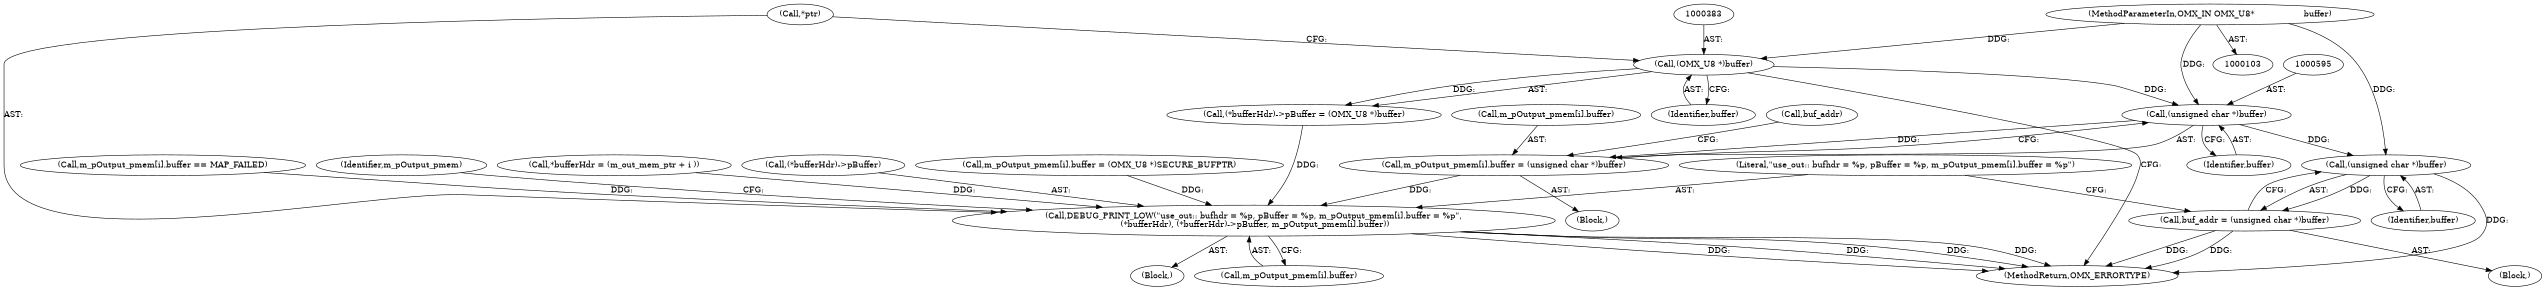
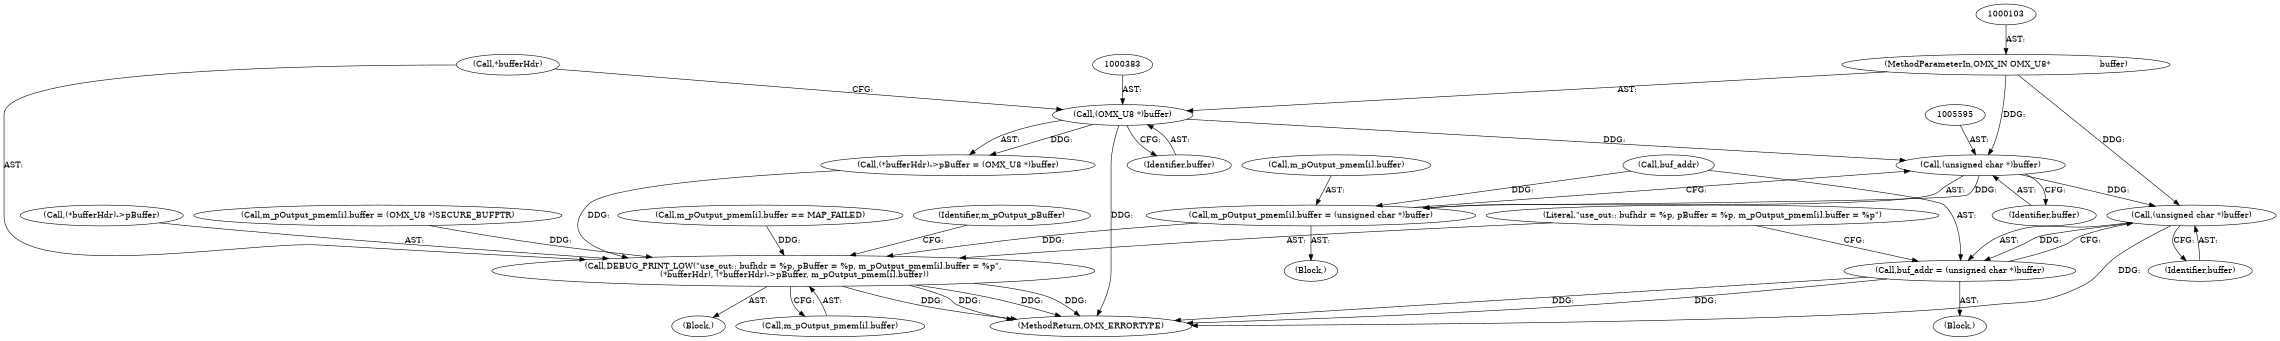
node "(Call,*ptr)": label "(Call,*ptr)" -> "(Call,*bufferHdr)"
edge "(MethodParameterIn,OMX_IN OMX_U8*                   buffer)" -> "1000103": reversed
edge "(MethodParameterIn,OMX_IN OMX_U8*                   buffer)" -> "(Call,(OMX_U8 *)buffer)": label "DDG: " -> "AST: "
node "1000595": label "1000595" -> "1005595"
edge "(Call,buf_addr)" -> "(Call,m_pOutput_pmem[i].buffer = (unsigned char *)buffer)": label "CFG: " -> "DDG: "
node "(Identifier,m_pOutput_pmem)": label "(Identifier,m_pOutput_pmem)" -> "(Identifier,m_pOutput_pBuffer)"
node "(Call,*bufferHdr = (m_out_mem_ptr + i ))": removed
edge "(Call,(OMX_U8 *)buffer)" -> "(MethodReturn,OMX_ERRORTYPE)": label "CFG: " -> "DDG: "
edge "(Call,buf_addr)" -> "(Call,buf_addr = (unsigned char *)buffer)": added, label "AST:"
